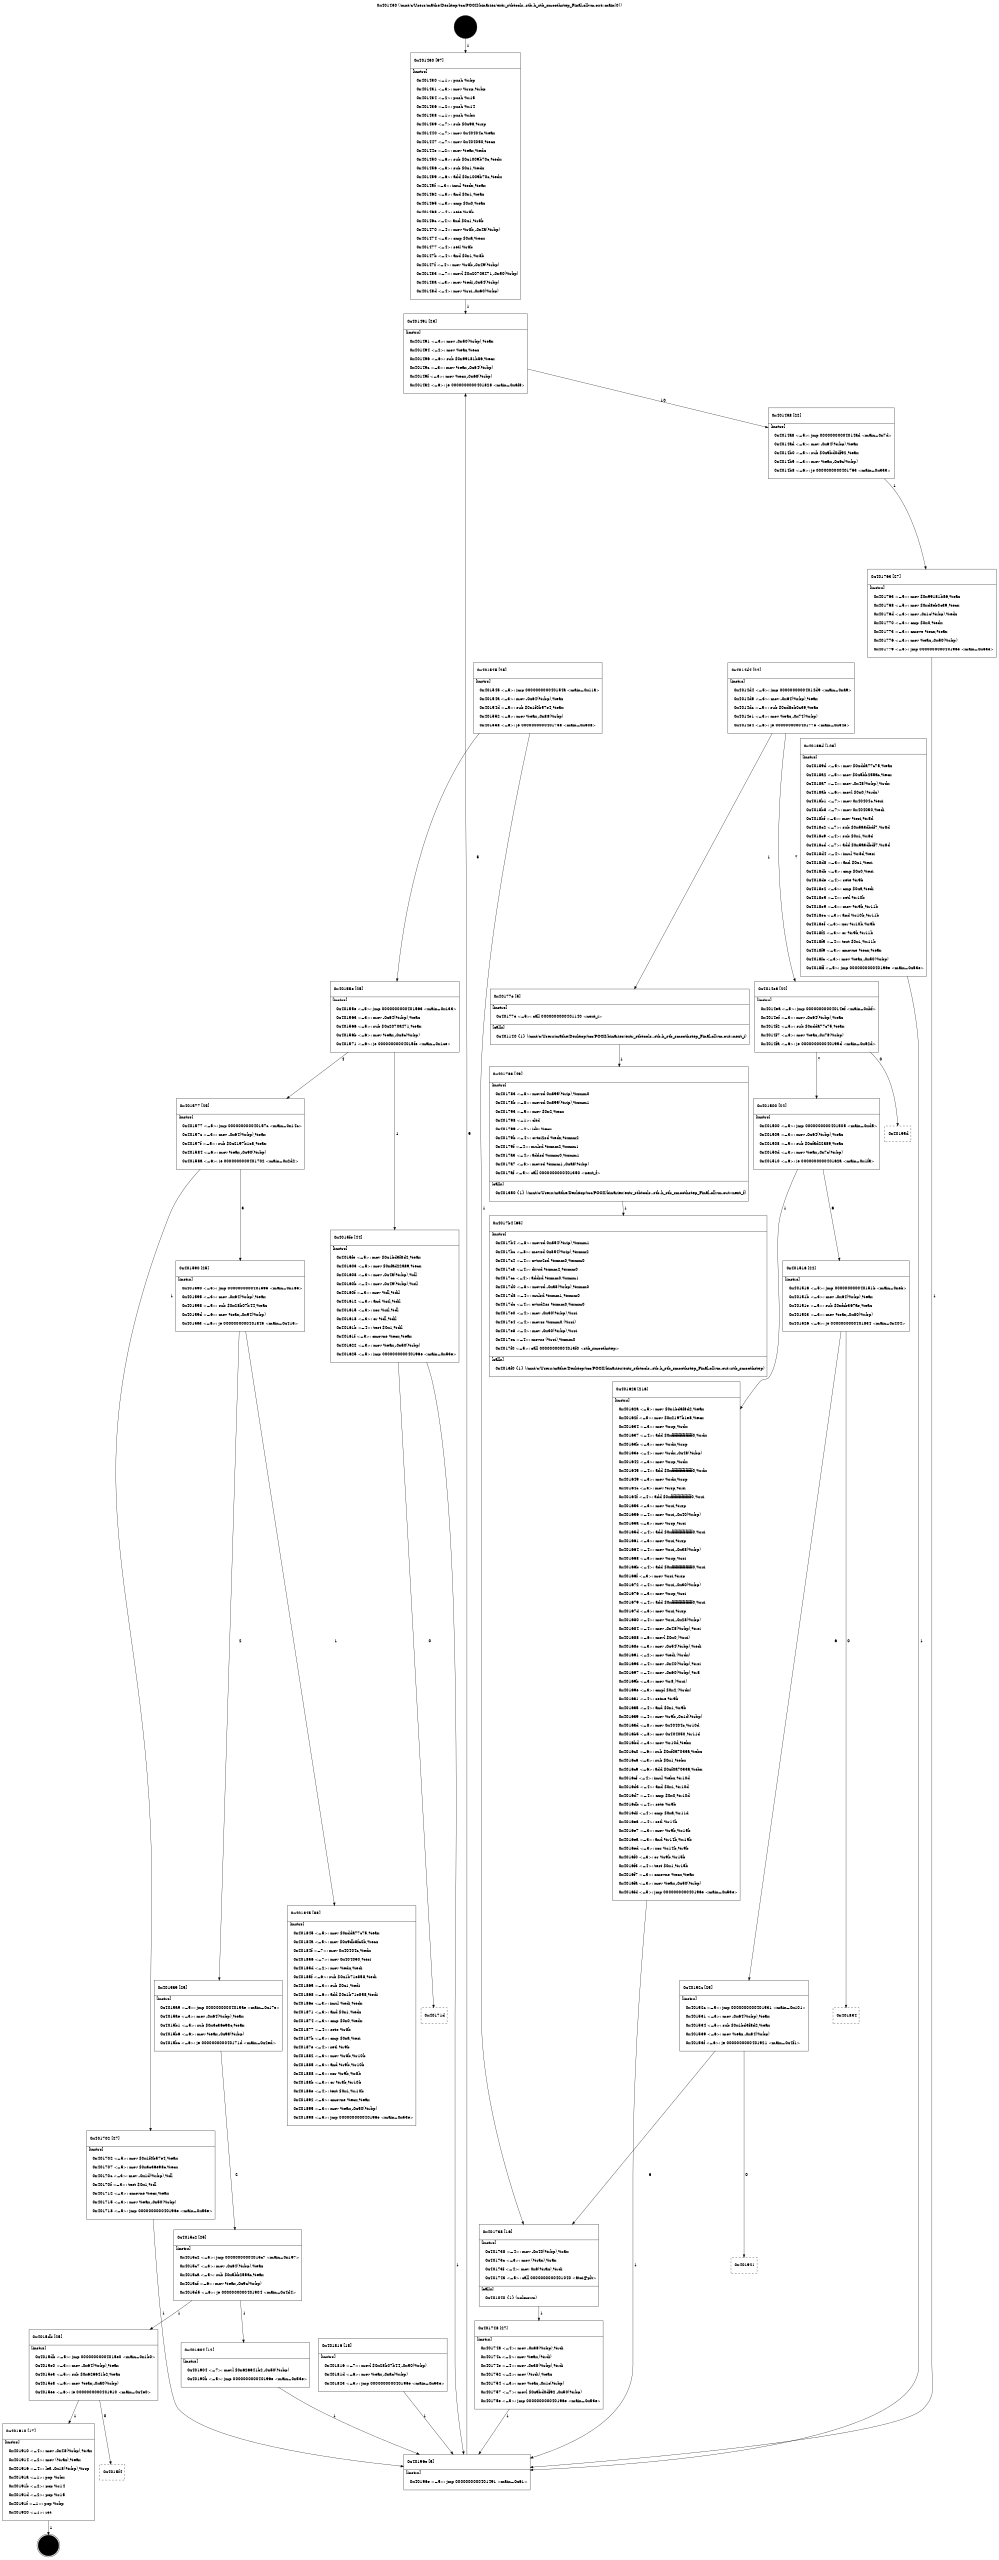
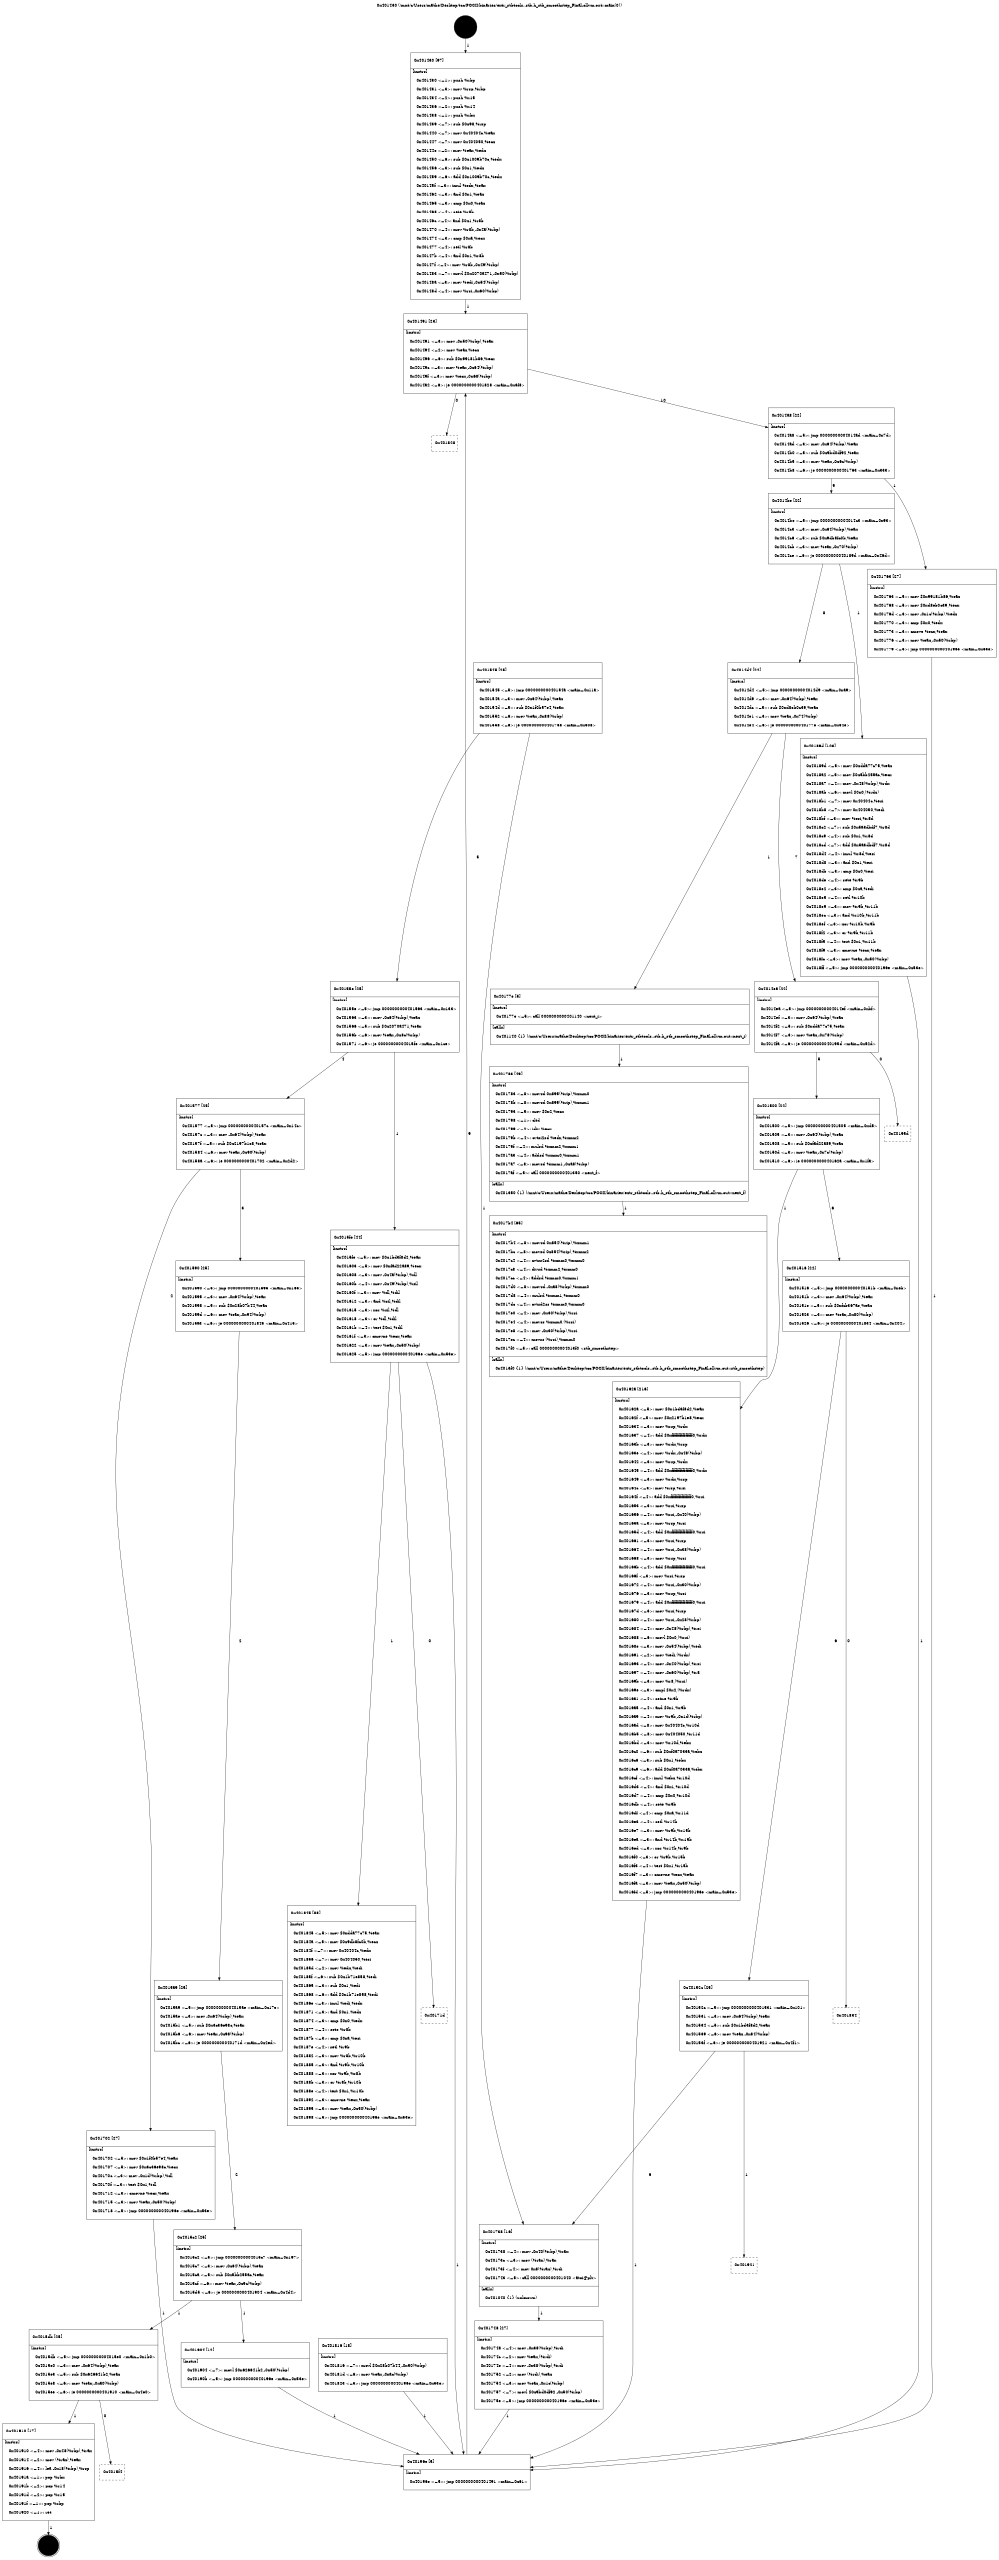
node "0x401828": added
node "0x4014be [22]": added
edge "0x4014ea [22]" -> "0x401500 [22]": label " 7" -> " 5"
edge "0x401577 [25]" -> "0x401702 [27]": label " 1" -> " 2"
edge "0x401590 [25]" -> "0x401845 [88]": now "0x4015fe [44]" -> "0x401845 [88]"
edge "0x40152c [25]" -> "0x401921": label " 0" -> " 1"
